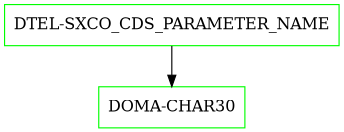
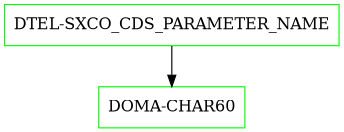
node "DOMA-CHAR30": label "DOMA-CHAR30" -> "DOMA-CHAR60"
